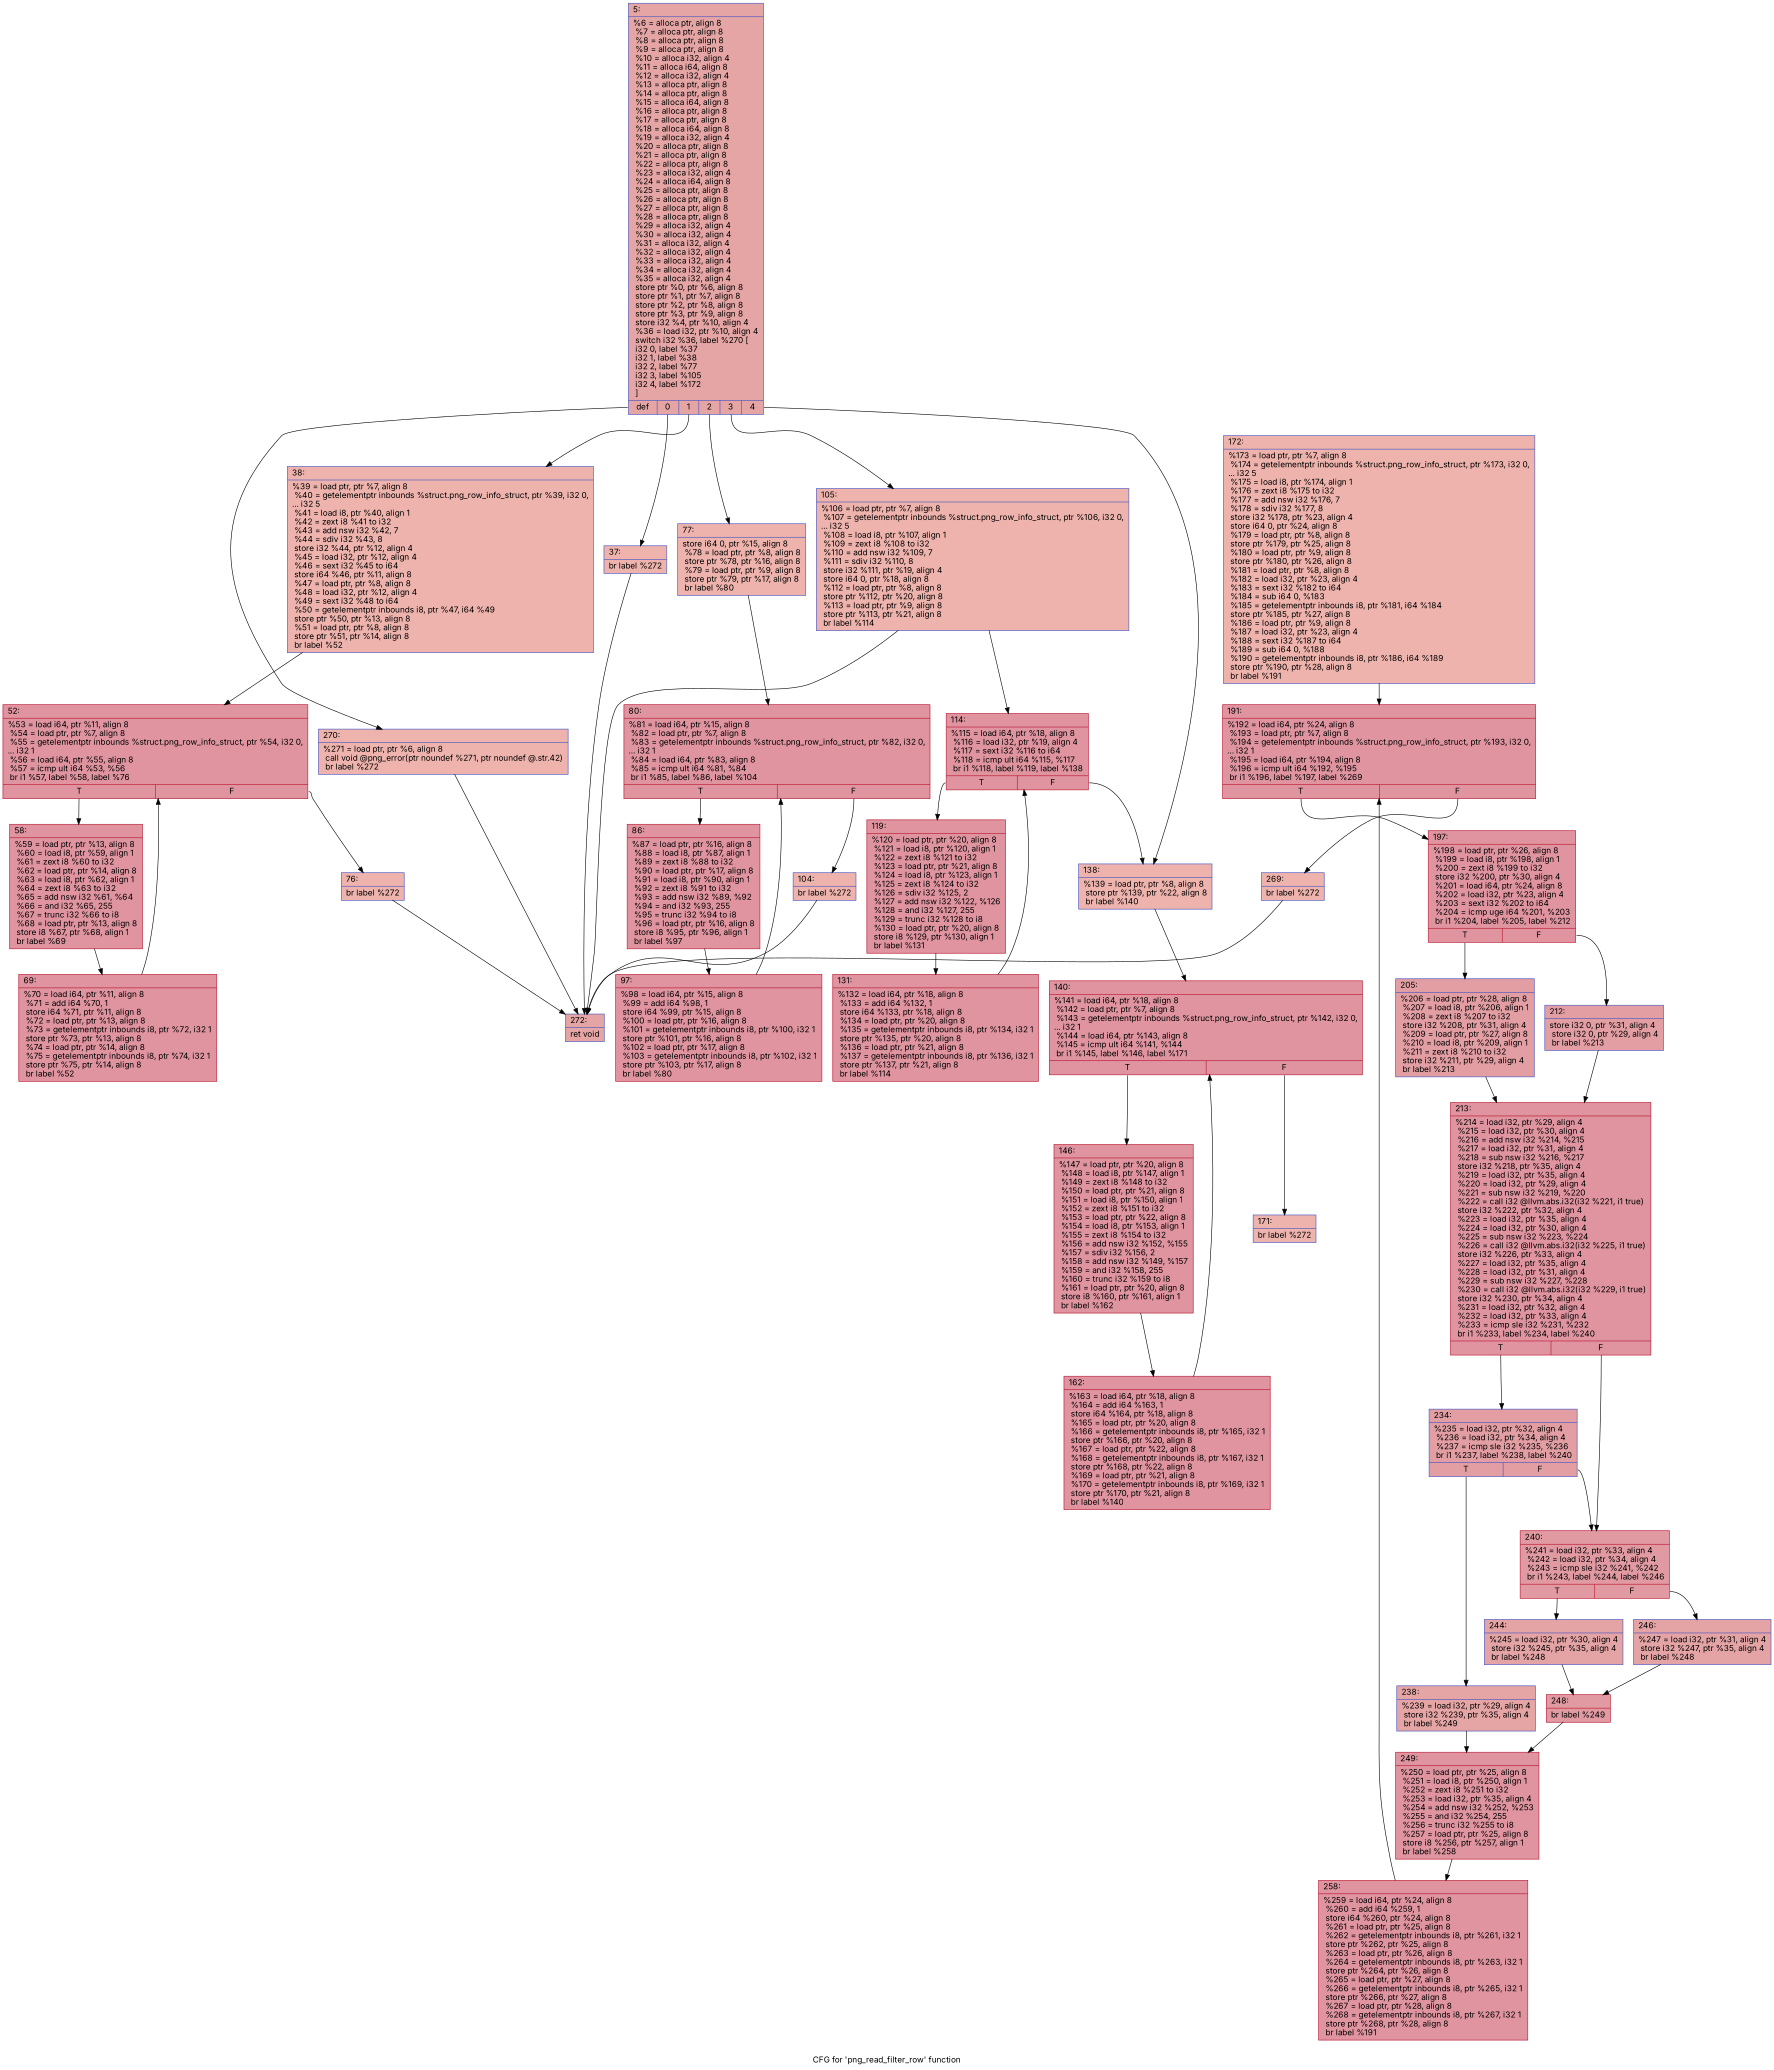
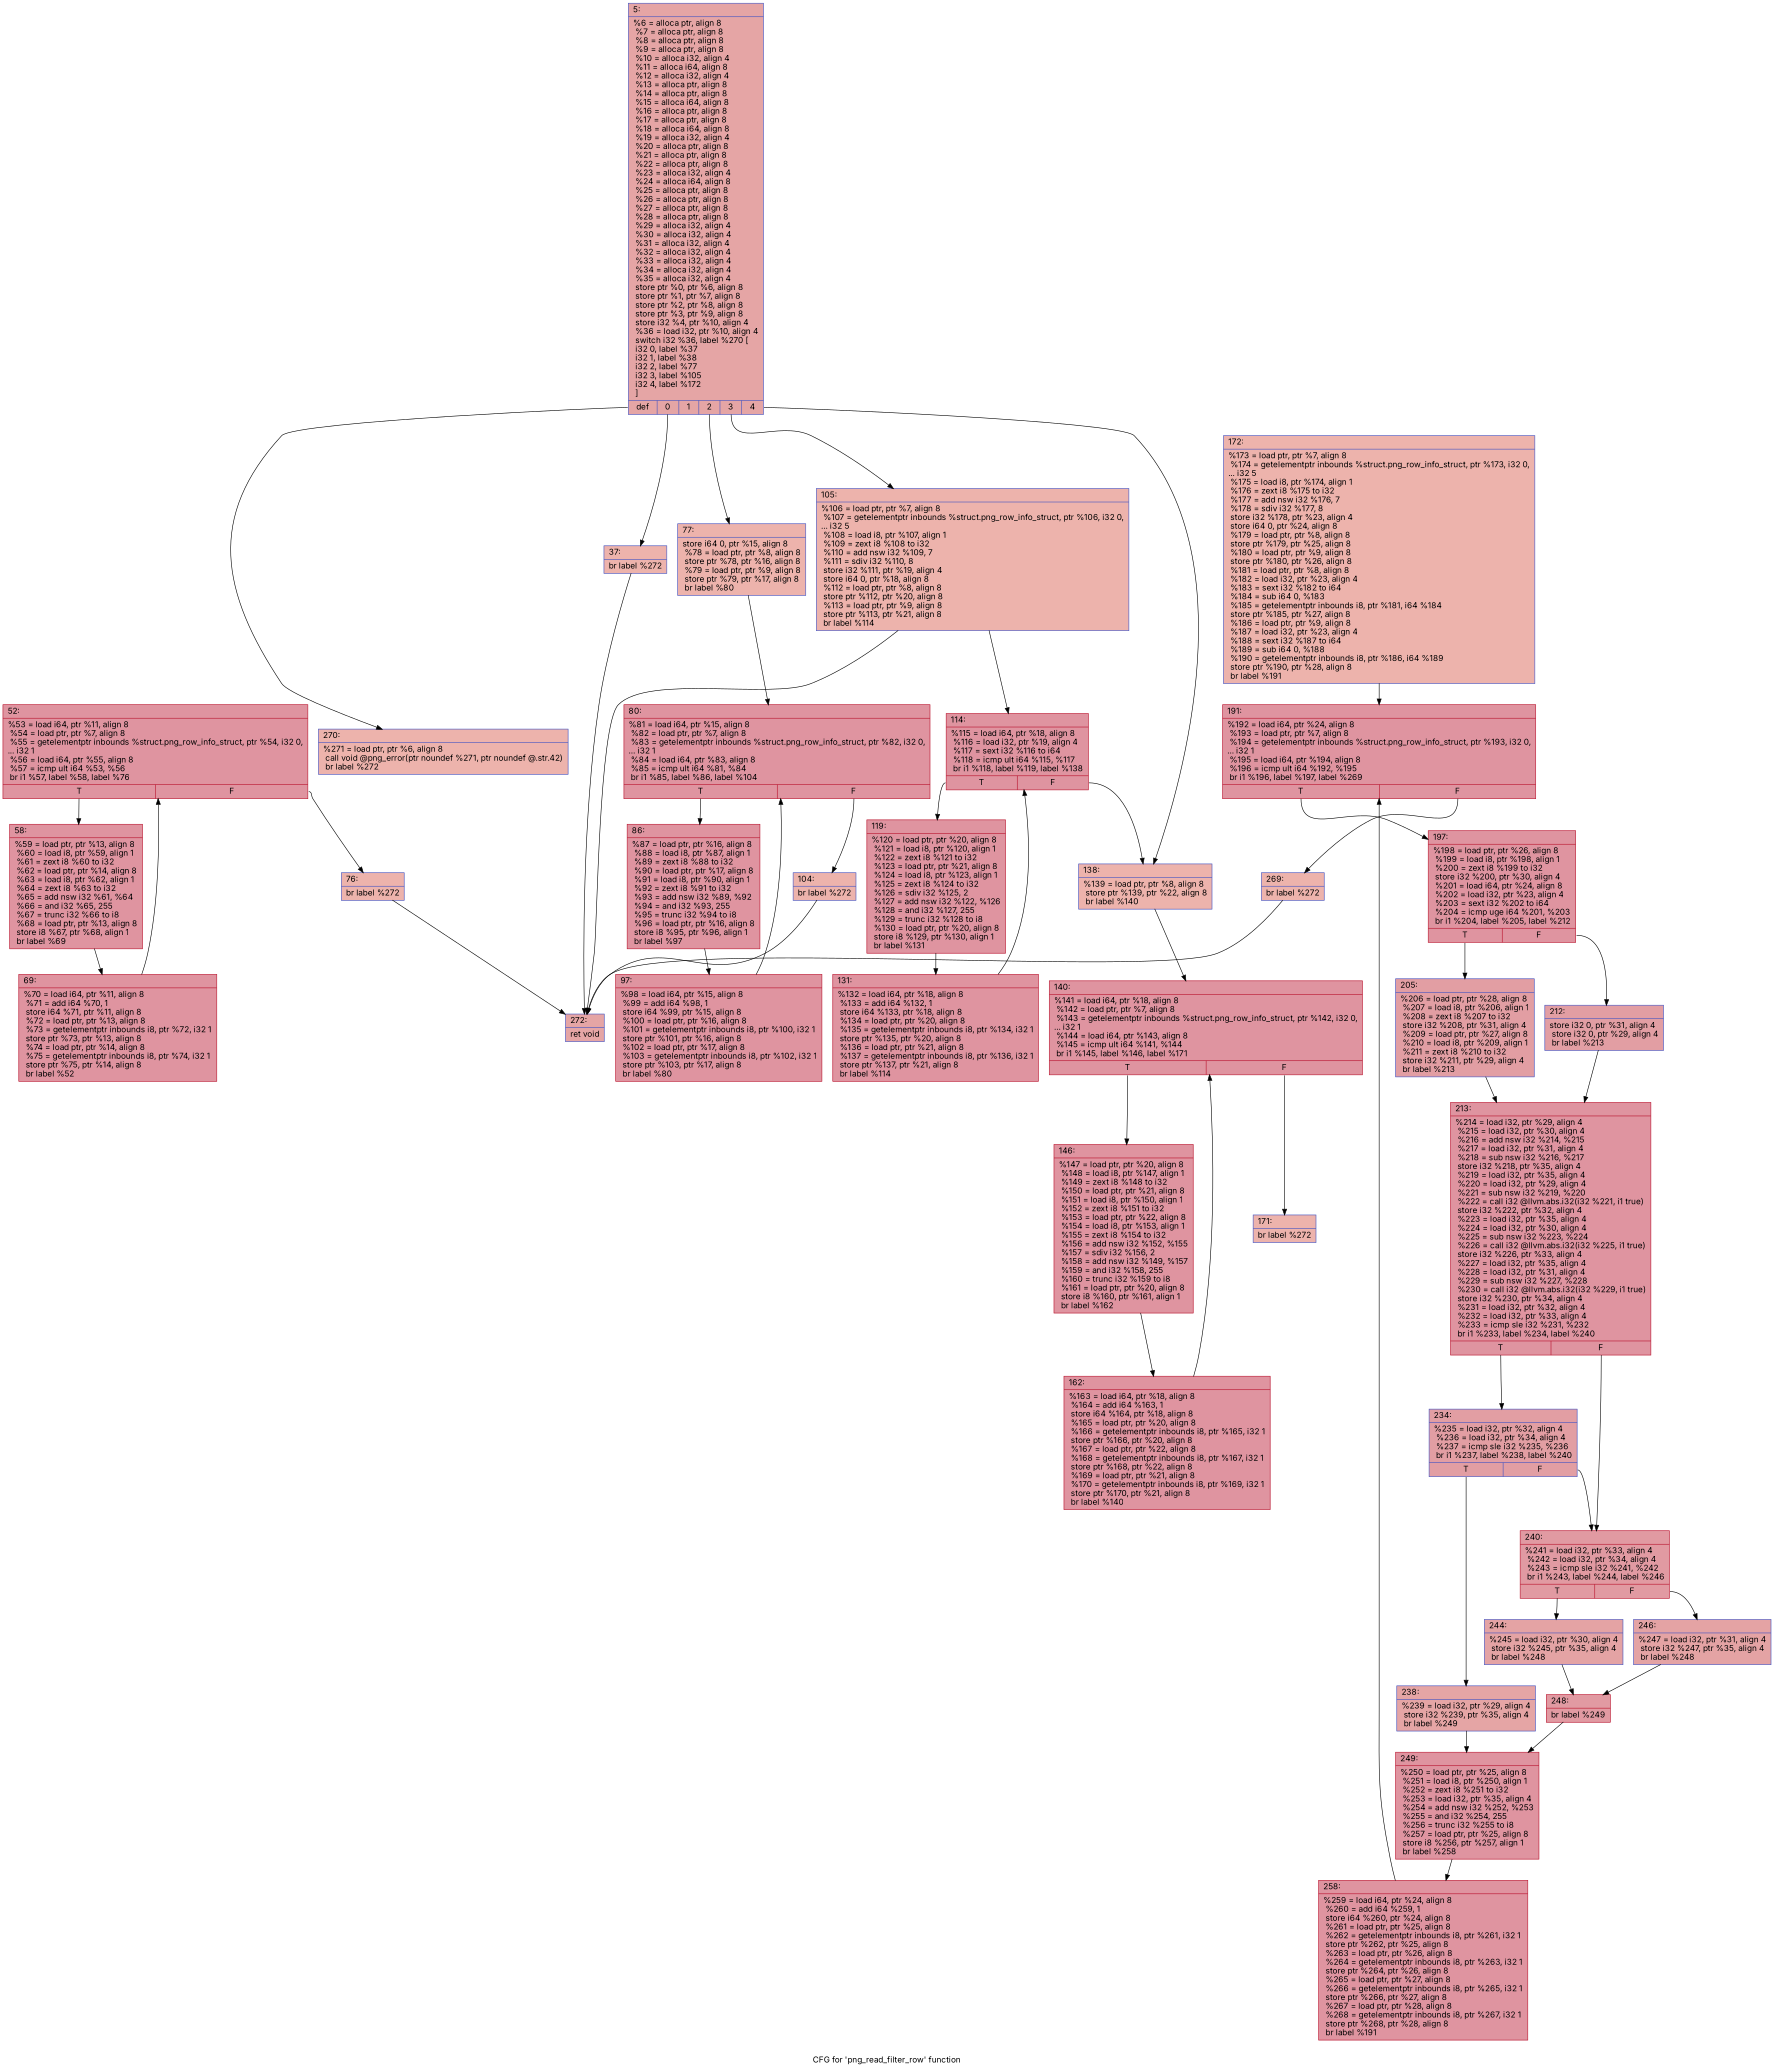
node "38:": removed
edge "270:" -> "272:": removed
